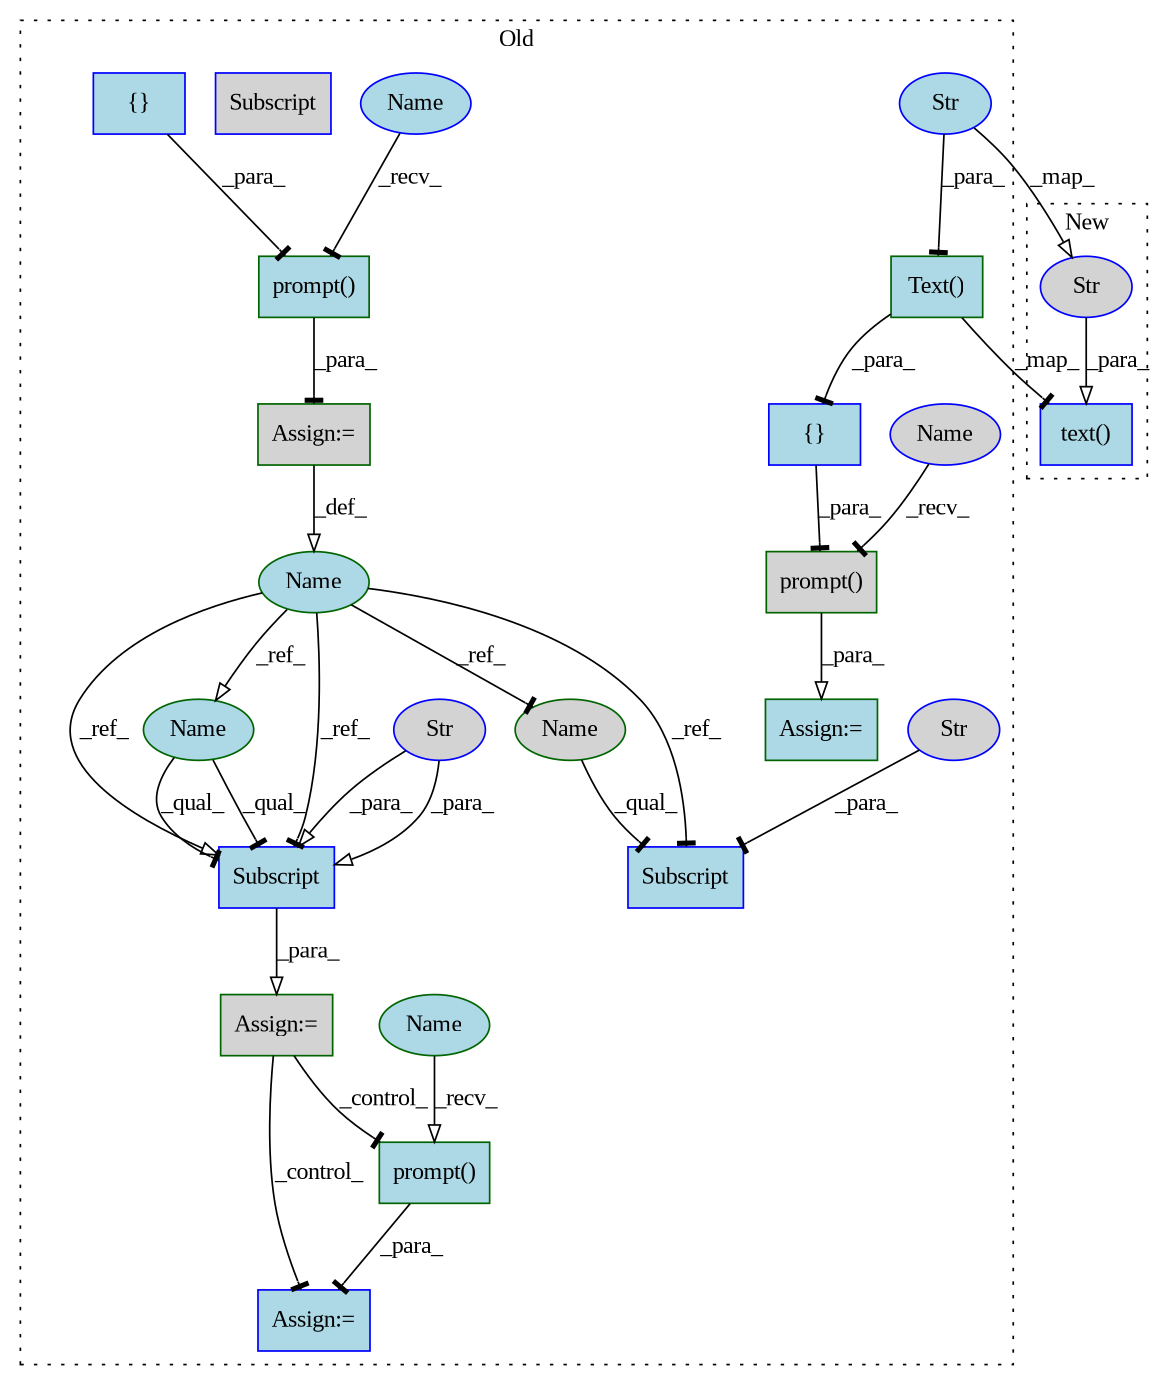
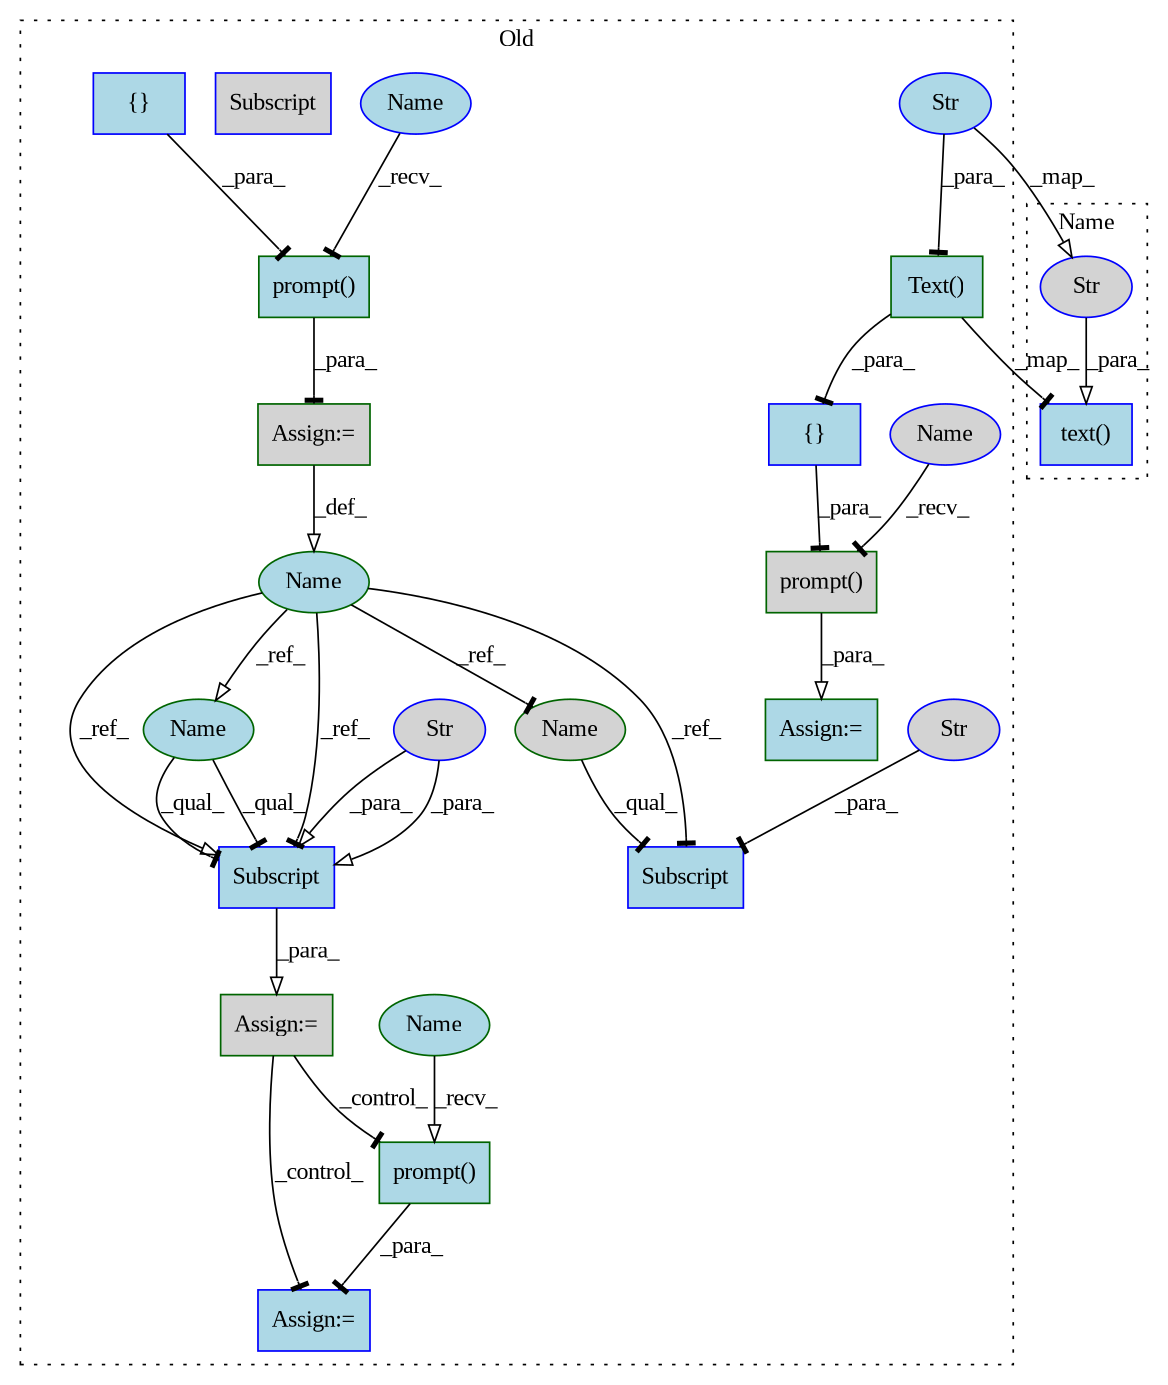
cluster "New": label "New" -> "Name"
